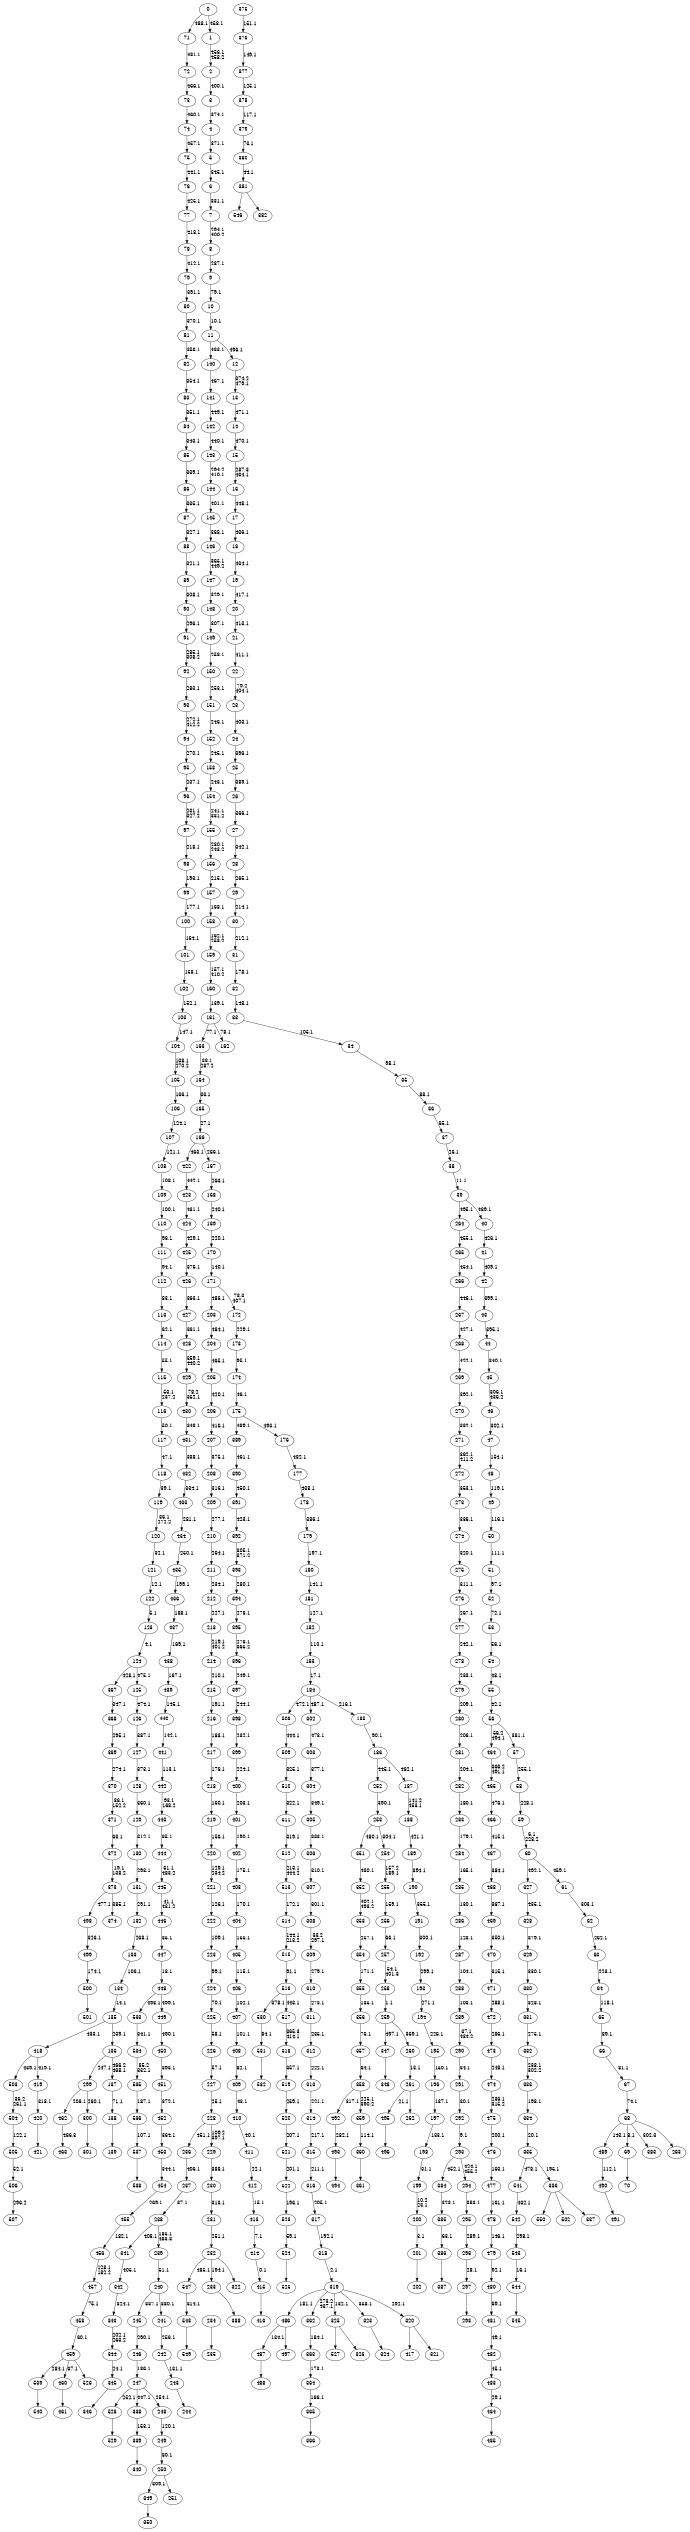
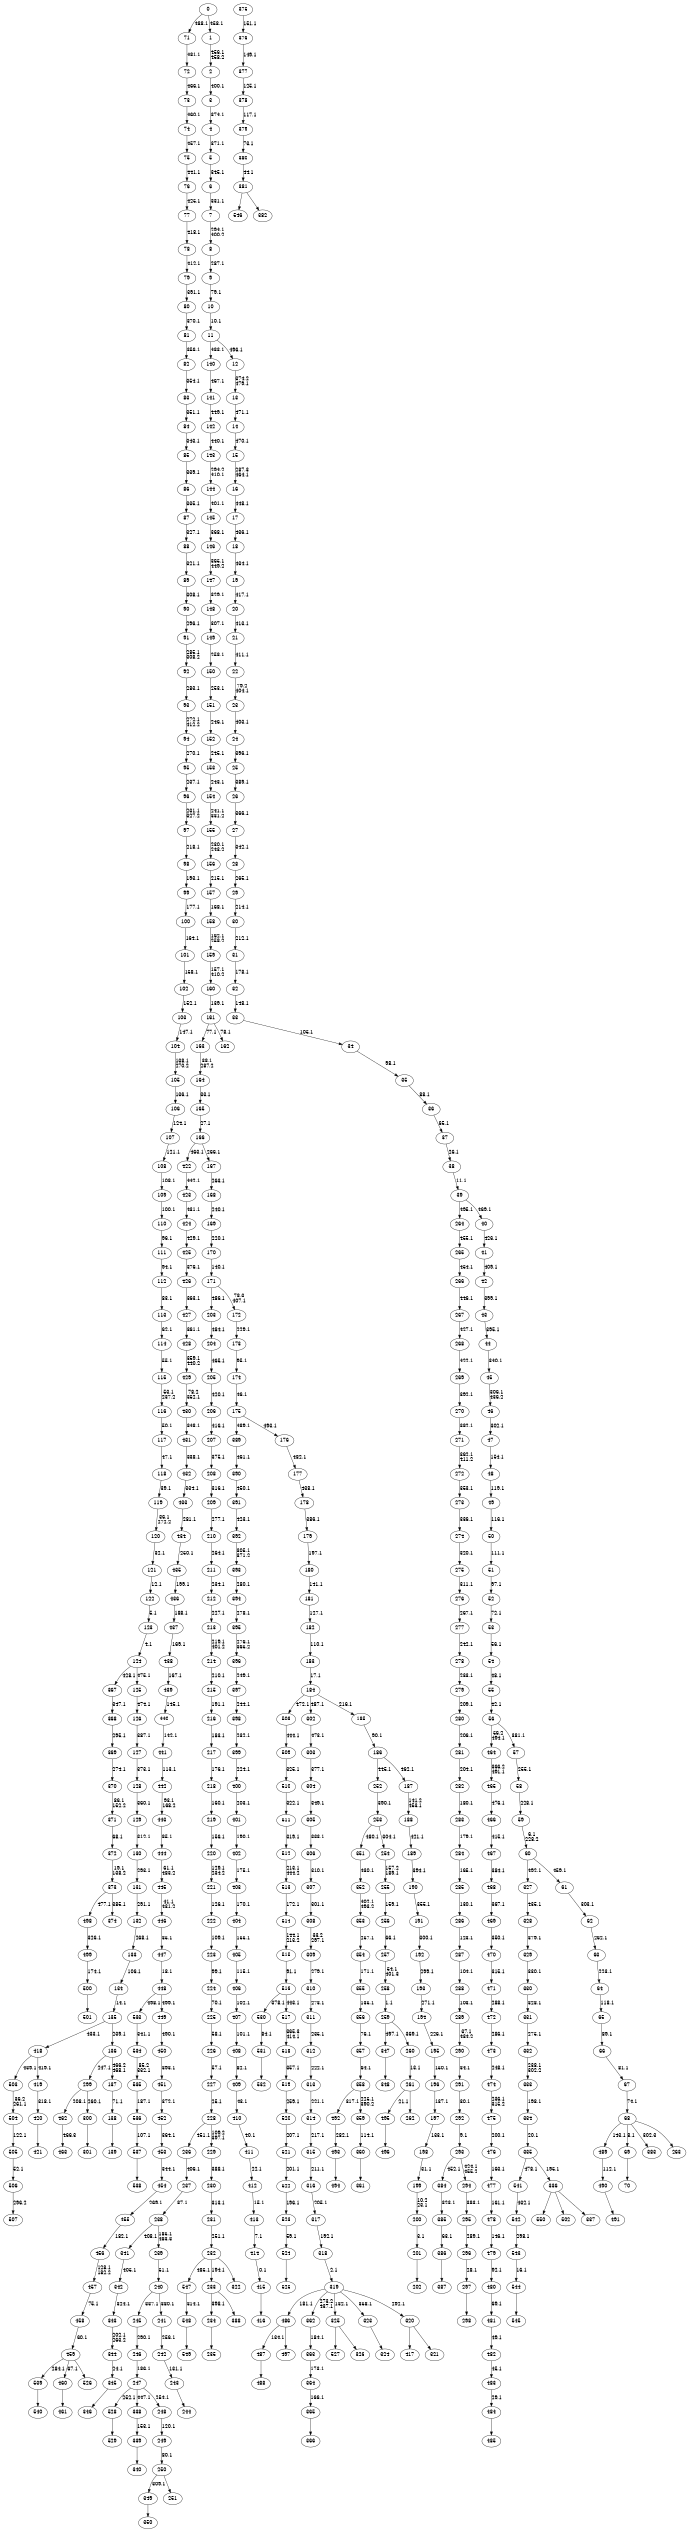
edge "233" -> "234": added, label "398,1"
